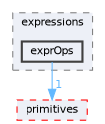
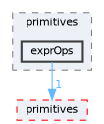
cluster "expressions": label "expressions" -> "primitives"
